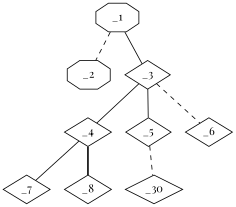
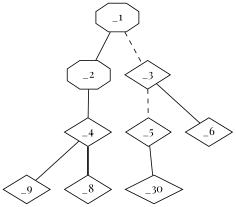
edge "_1" -- "_2": style dashed -> solid
edge "_1" -- "_3": style solid -> dashed
edge "_3" -- "_4": now "_2" -- "_4"
edge "_3" -- "_5": style solid -> dashed
edge "_3" -- "_6": style dashed -> solid
edge "_5" -- "_30": style dashed -> solid
node "_7": label "_7" -> "_9"
